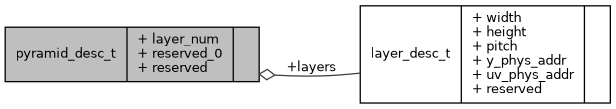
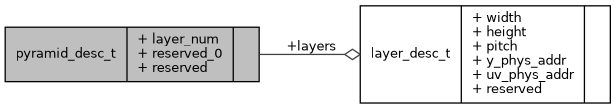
edge "layer_desc_t" -> "pyramid_desc_t": reversed
